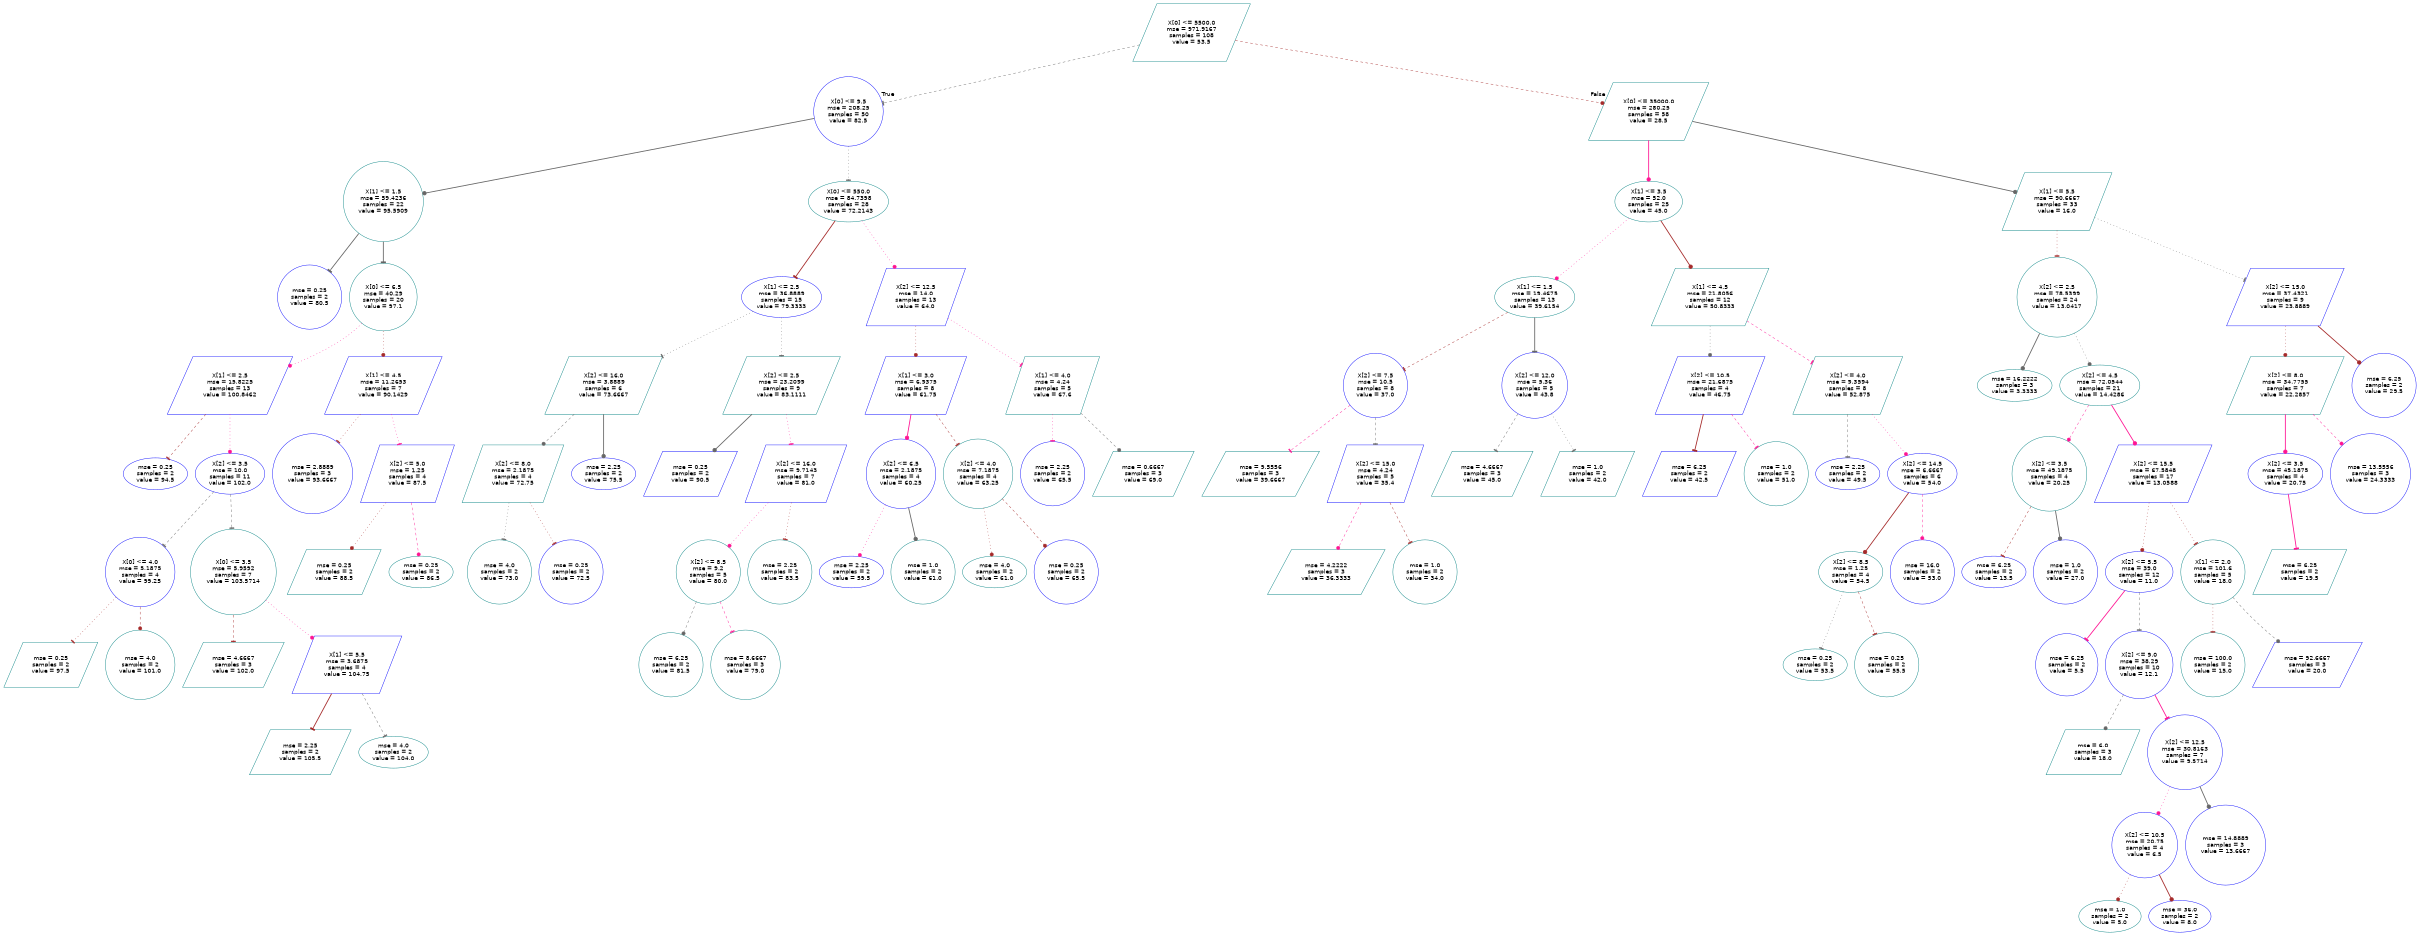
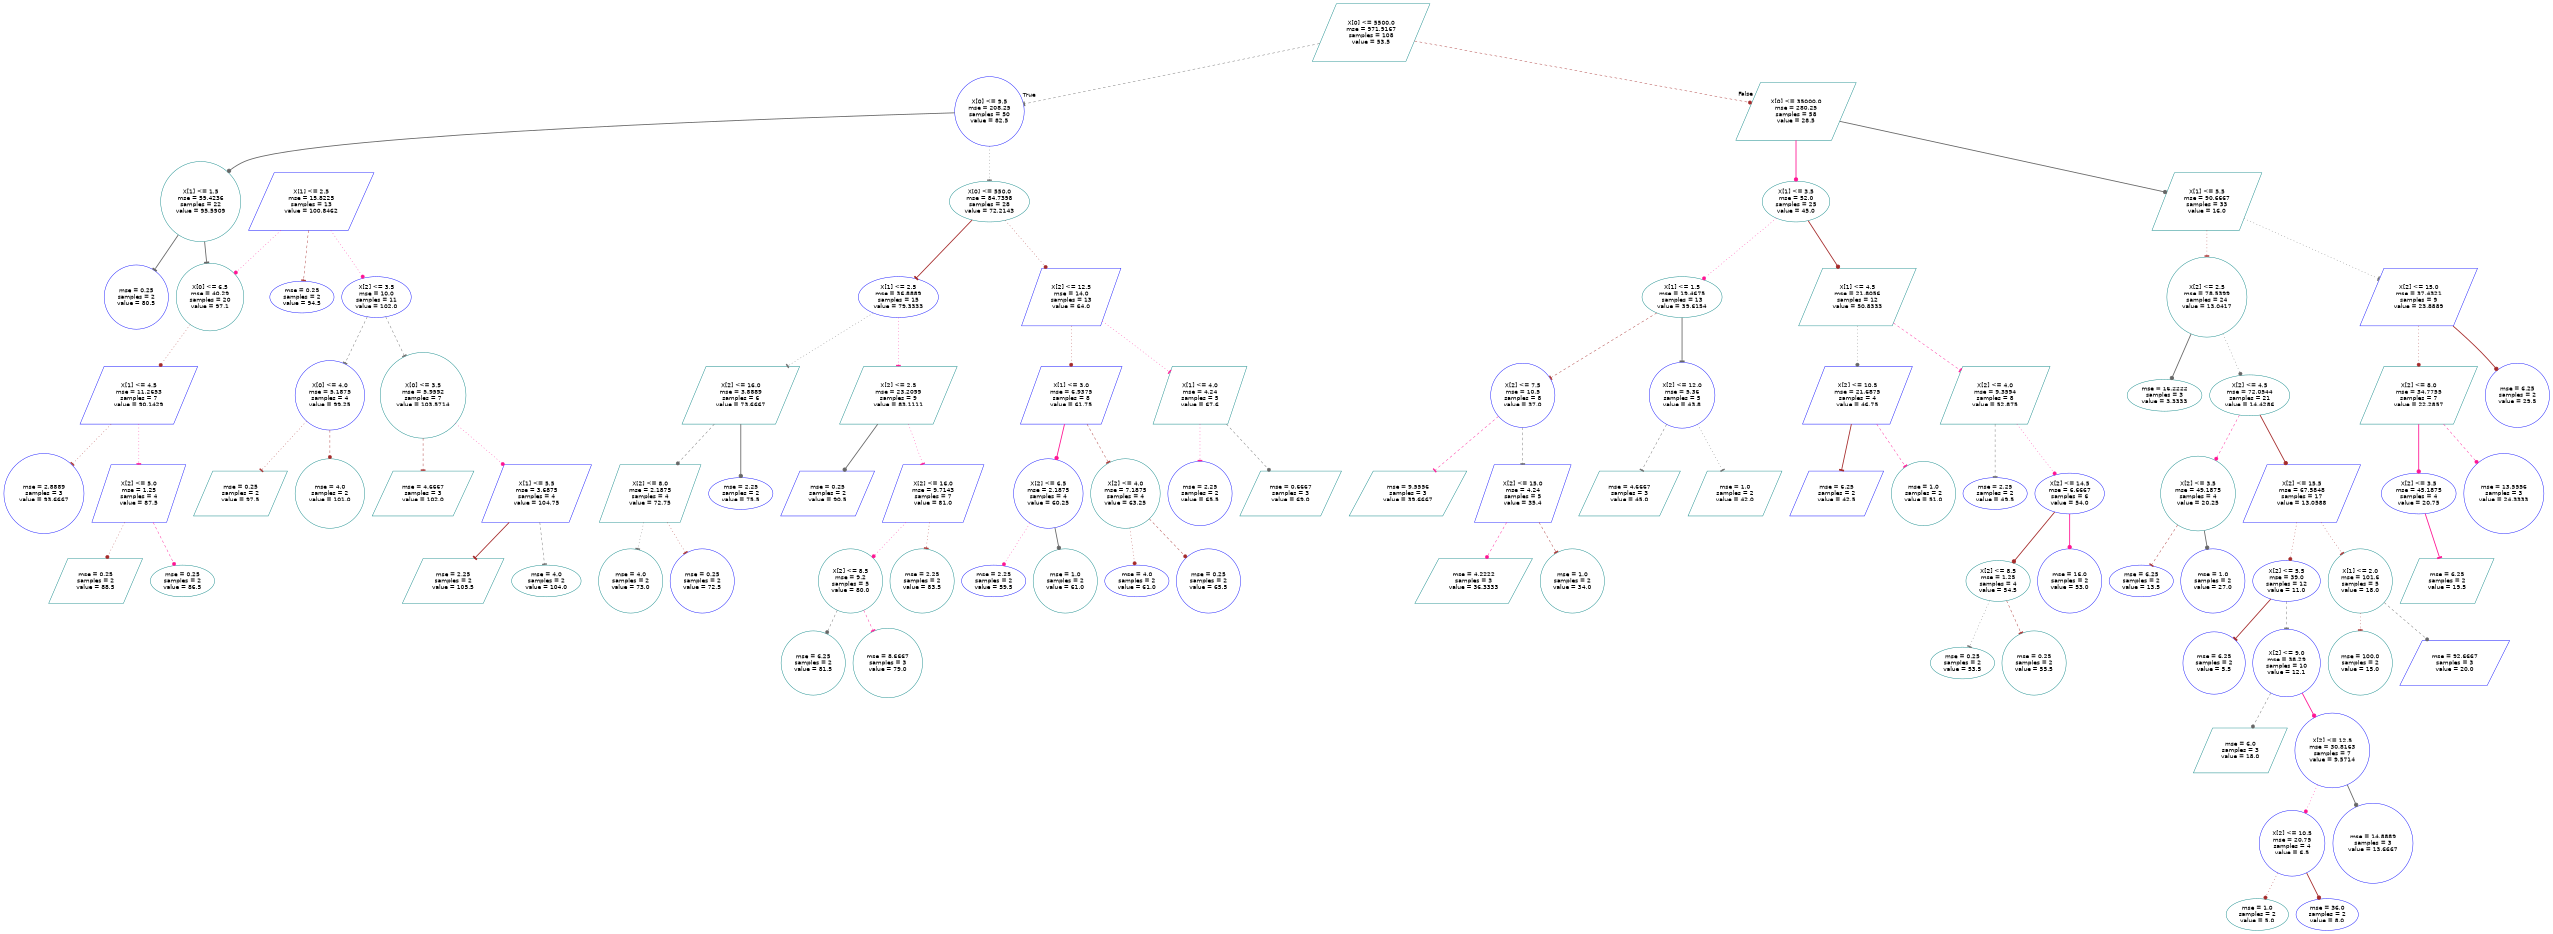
edge "X[0] <= 550.0 mse = 84.7398 samples = 28 value = 72.2143" -> "X[2] <= 12.5 mse = 14.0 samples = 13 value = 64.0": color deeppink -> brown
edge "X[1] <= 2.5 mse = 36.8889 samples = 15 value = 79.3333" -> "X[2] <= 2.5 mse = 23.2099 samples = 9 value = 83.1111": color gray40 -> deeppink
edge "X[0] <= 6.5 mse = 40.29 samples = 20 value = 97.1" -> "X[1] <= 2.5 mse = 15.8225 samples = 13 value = 100.8462": reversed
edge "X[2] <= 4.5 mse = 72.0544 samples = 21 value = 14.4286" -> "X[2] <= 15.5 mse = 67.5848 samples = 17 value = 13.0588": color deeppink -> brown
edge "X[2] <= 14.5 mse = 6.6667 samples = 6 value = 54.0" -> "mse = 16.0 samples = 2 value = 53.0": style dashed -> bold
node "mse = 4.0 samples = 2 value = 61.0": color teal -> blue
edge "X[2] <= 5.5 mse = 39.0 samples = 12 value = 11.0" -> "mse = 6.25 samples = 2 value = 5.5": color deeppink -> brown
edge "X[2] <= 9.0 mse = 38.29 samples = 10 value = 12.1" -> "X[2] <= 12.5 mse = 30.8163 samples = 7 value = 9.5714": arrowhead tee -> dot
